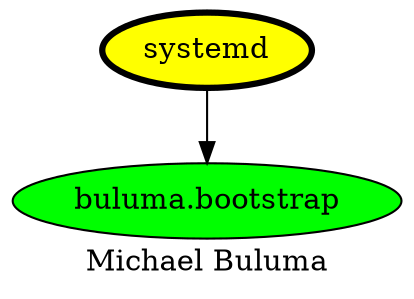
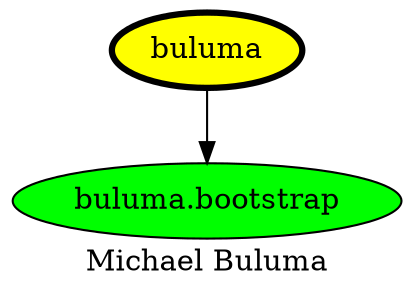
node "systemd": label "systemd" -> "buluma"
